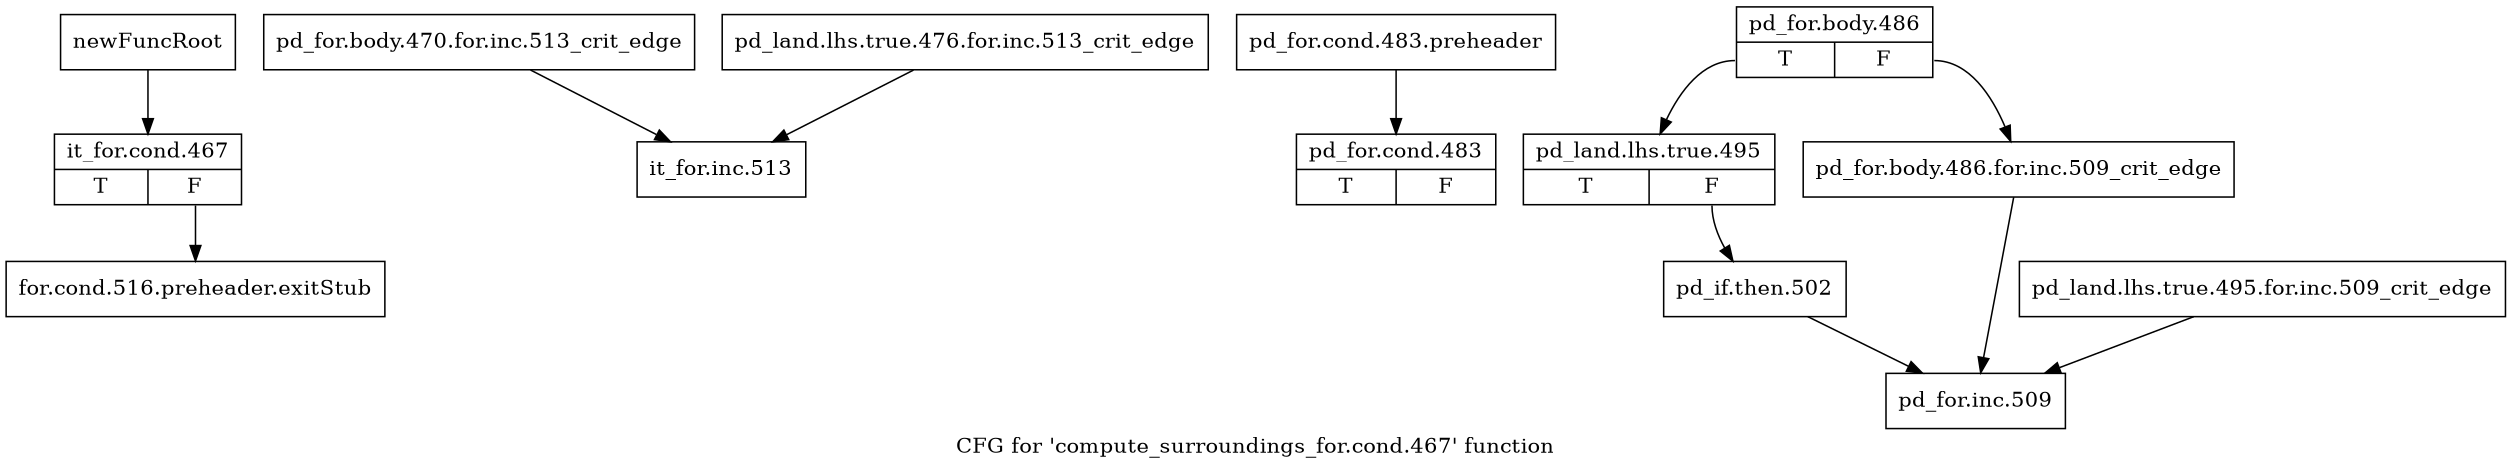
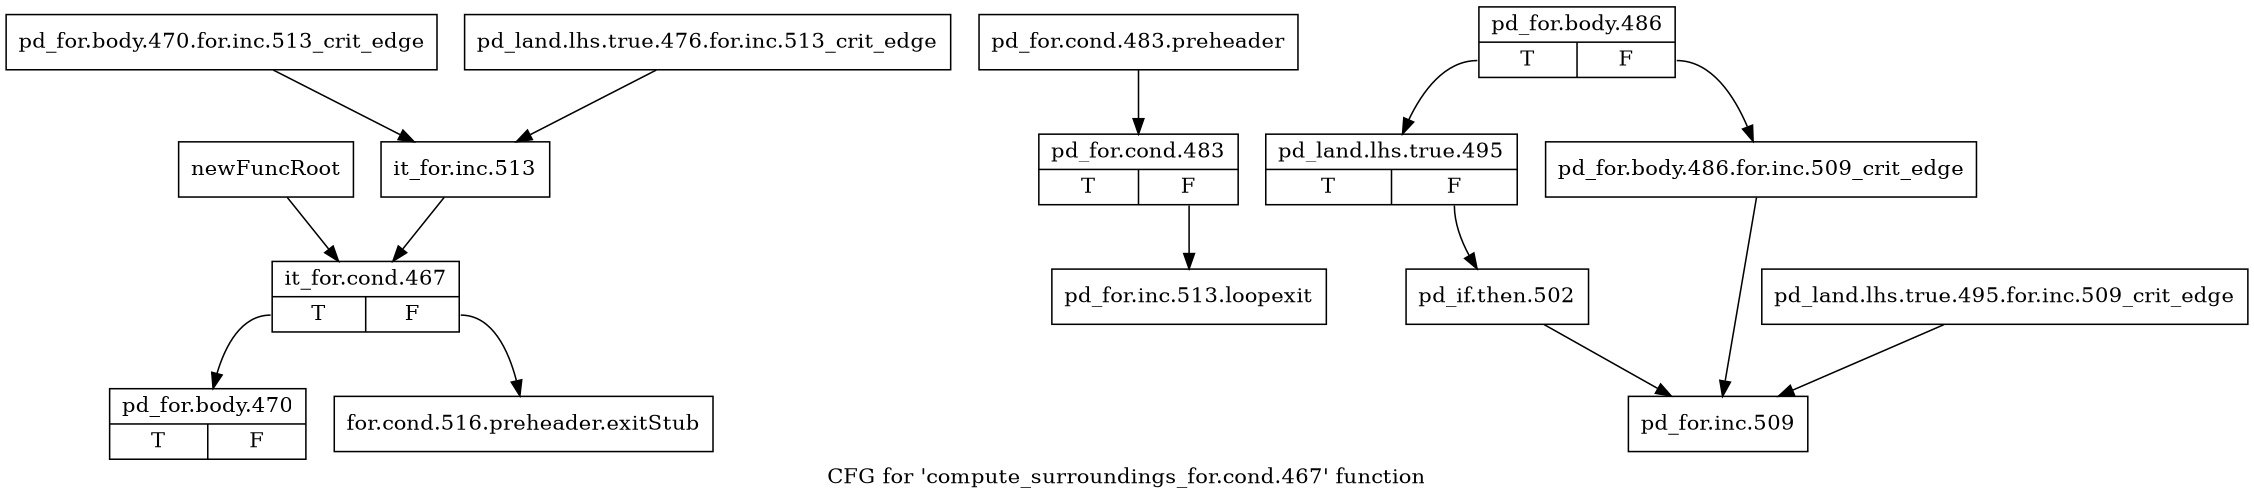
edge "it_for.inc.513" -> "it_for.cond.467": added
node "pd_for.inc.513.loopexit": added
node "pd_for.body.470": added
